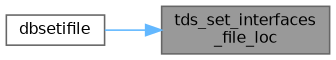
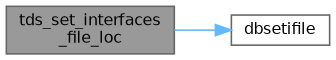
edge "dbsetifile" -> "tds_set_interfaces _file_loc": reversed
